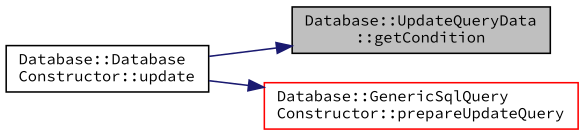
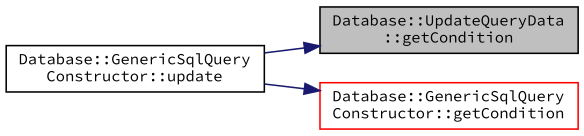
node "Database::Database Constructor::update": label "Database::Database Constructor::update" -> "Database::GenericSqlQuery Constructor::update"
node "Database::GenericSqlQuery Constructor::prepareUpdateQuery": label "Database::GenericSqlQuery Constructor::prepareUpdateQuery" -> "Database::GenericSqlQuery Constructor::getCondition"
